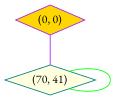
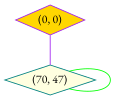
node "(70, 41)": label "(70, 41)" -> "(70, 47)"
